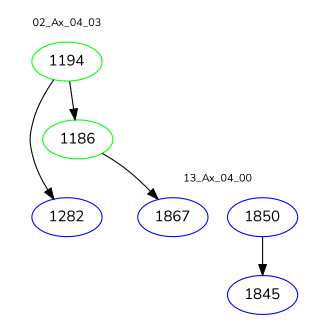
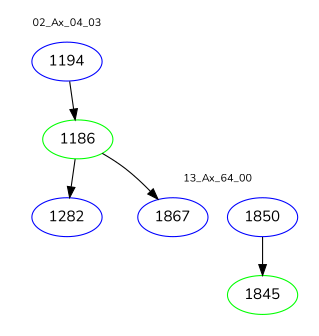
node "1194": color green -> blue
edge "1194" -> "1282": now "1186" -> "1282"
cluster "13_Ax_04_00": label "13_Ax_04_00" -> "13_Ax_64_00"
node "1845": color blue -> green
